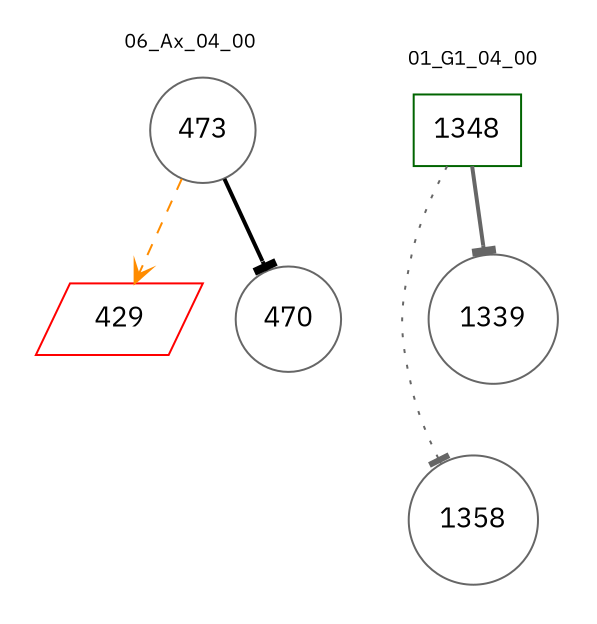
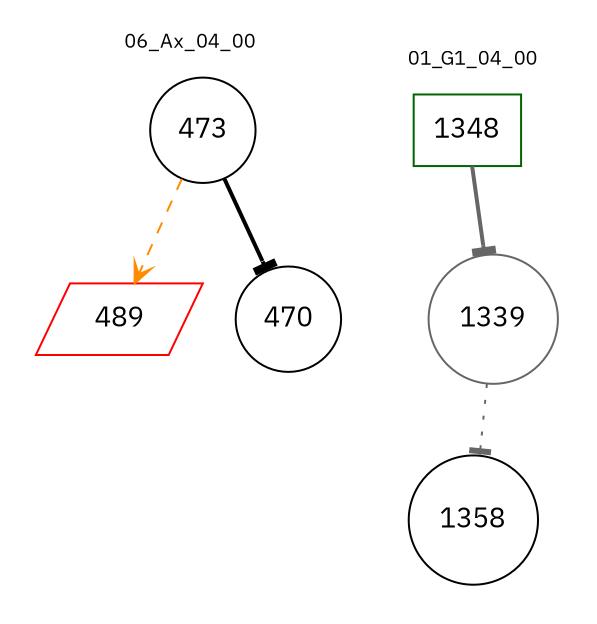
node "473": color gray40 -> black
edge "1348" -> "1358": now "1339" -> "1358"
node "429": label "429" -> "489"
node "470": color gray40 -> black
node "1358": color gray40 -> black
